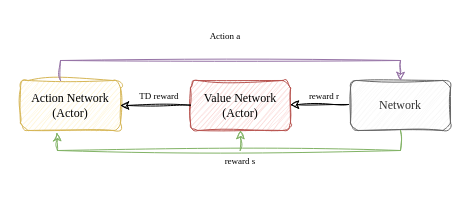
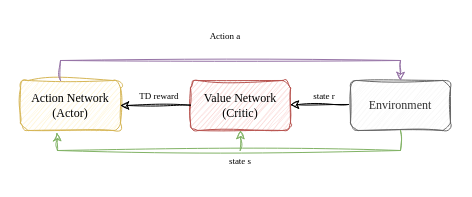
node "reward r": label "reward r" -> "state r"
node "Value Network (Actor)": label "Value Network (Actor)" -> "Value Network (Critic)"
node "Network": label "Network" -> "Environment"
node "reward s": label "reward s" -> "state s"
